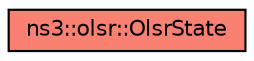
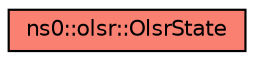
node "ns3::olsr::OlsrState": label "ns3::olsr::OlsrState" -> "ns0::olsr::OlsrState"
